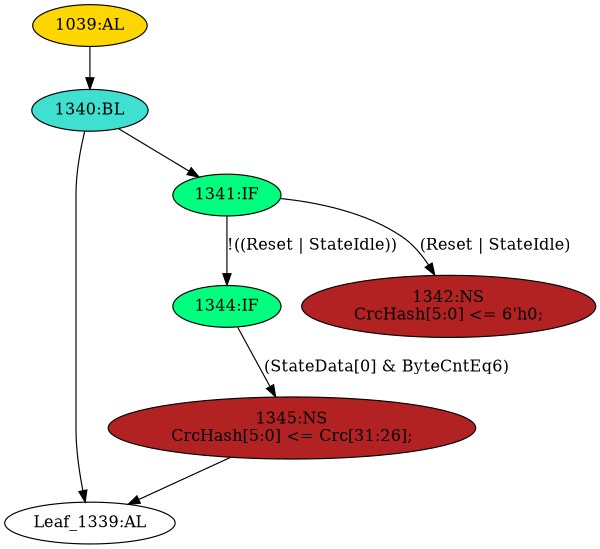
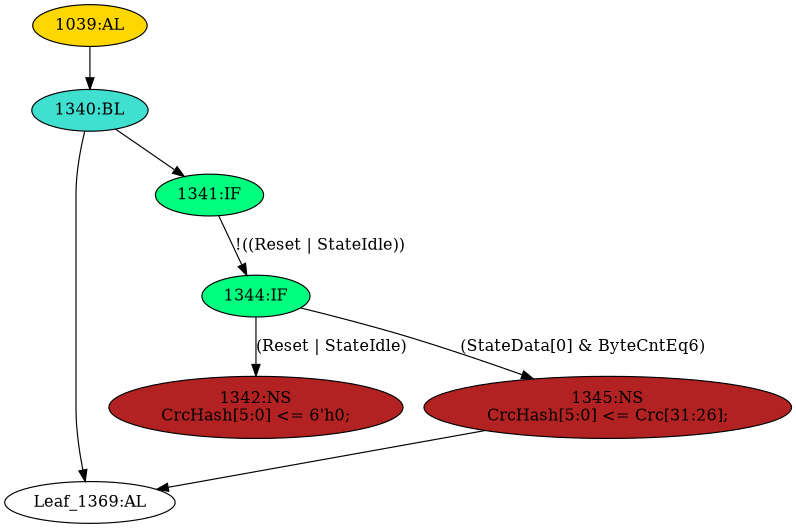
edge "1341:IF" -> "1342:NS CrcHash[5:0] <= 6'h0;": now "1344:IF" -> "1342:NS CrcHash[5:0] <= 6'h0;"
node "Leaf_1339:AL": label "Leaf_1339:AL" -> "Leaf_1369:AL"
